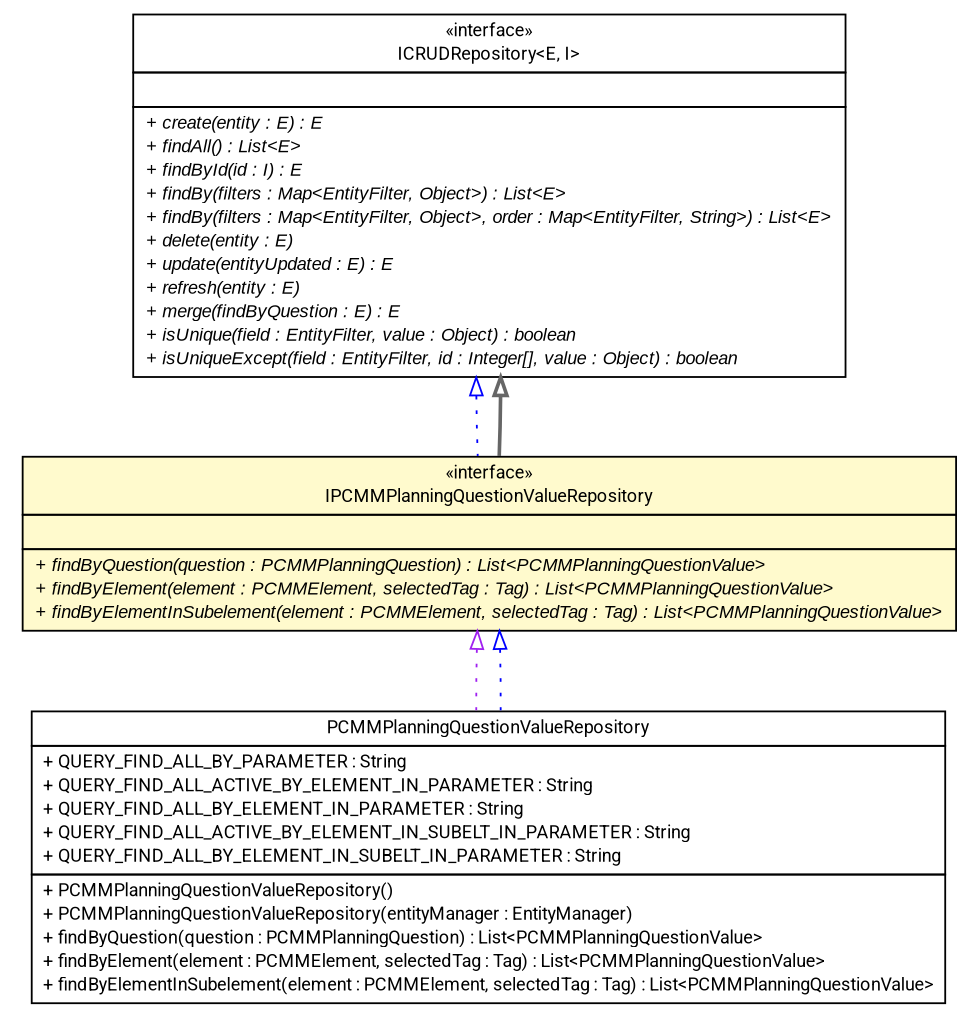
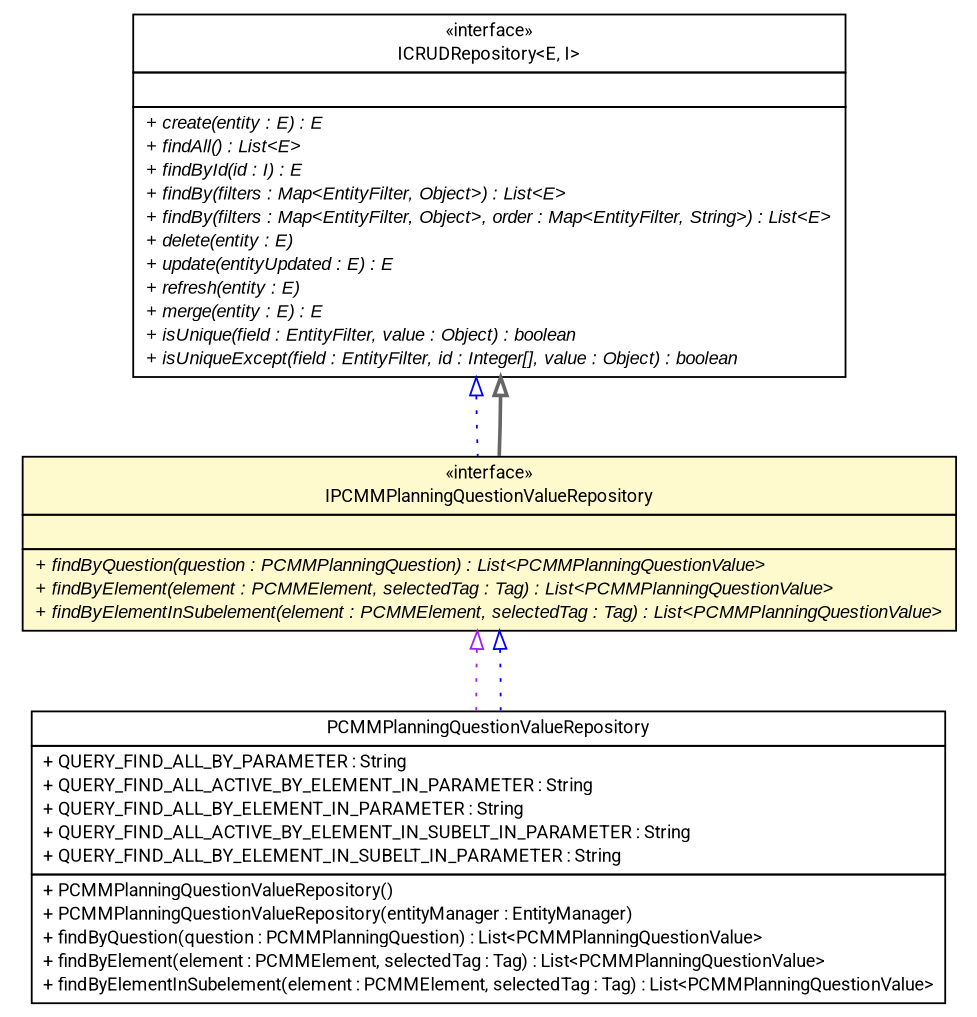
node "ICRUDRepository<E, I>": text "+ merge(findByQuestion : E) : E" -> "+ merge(entity : E) : E"
